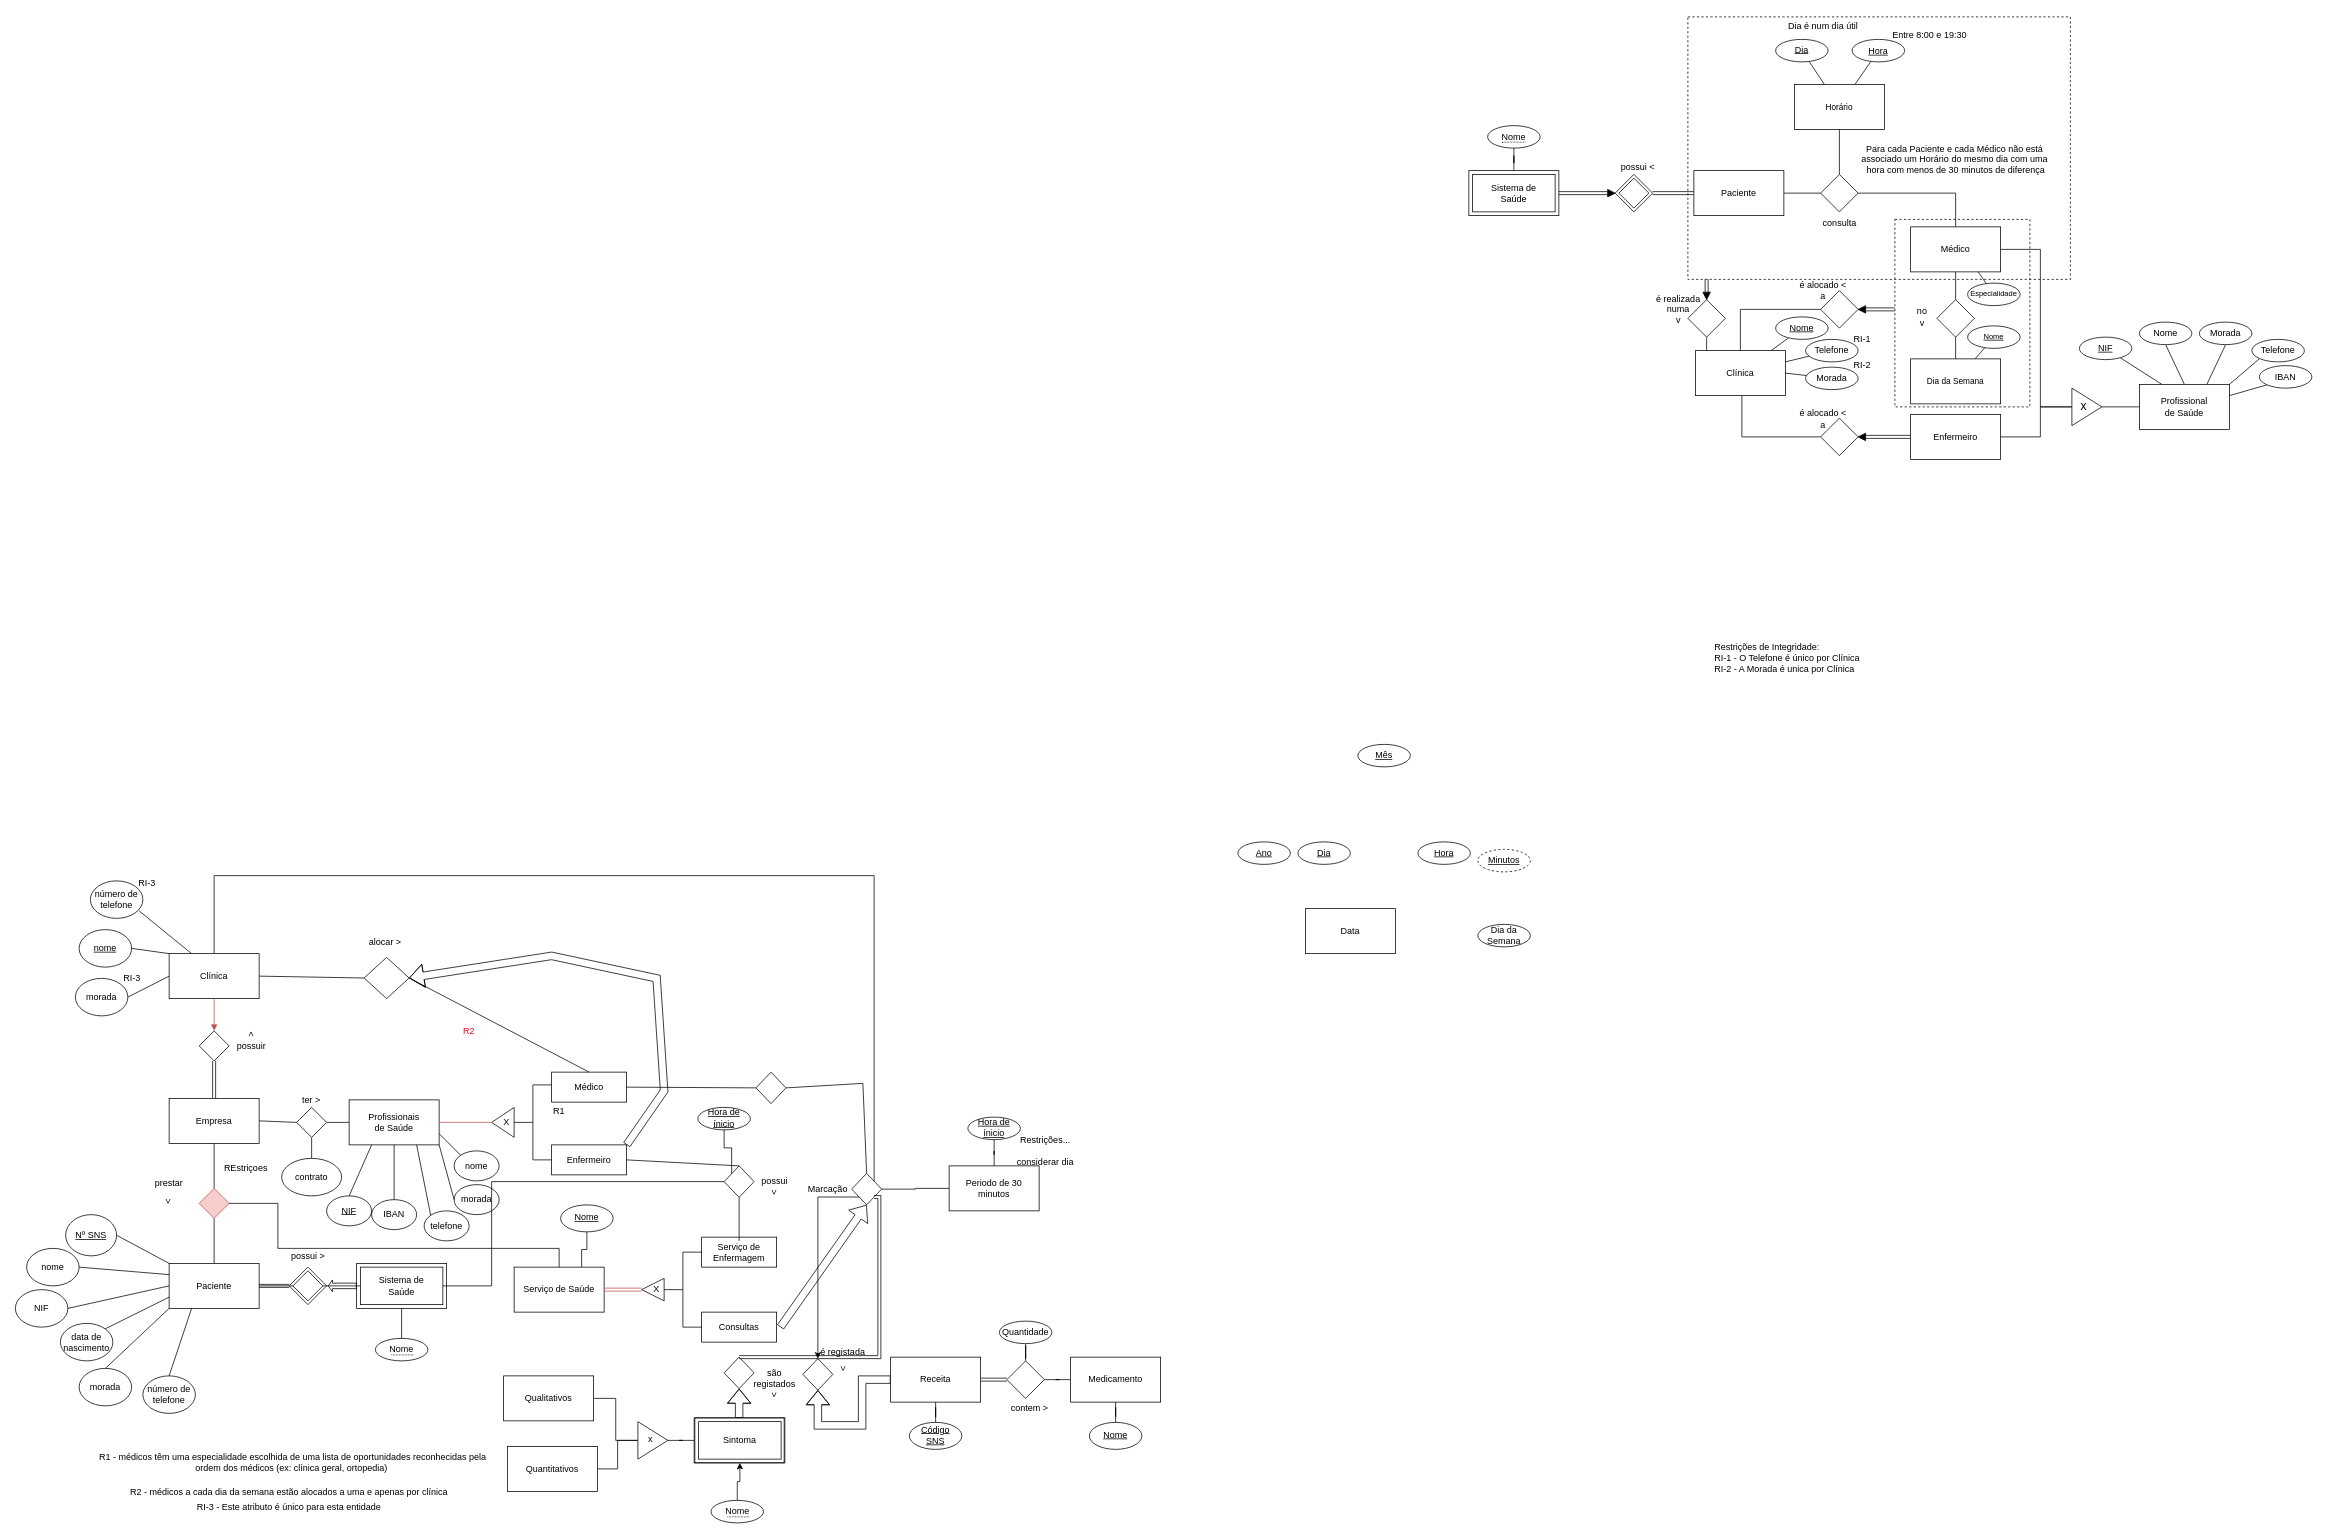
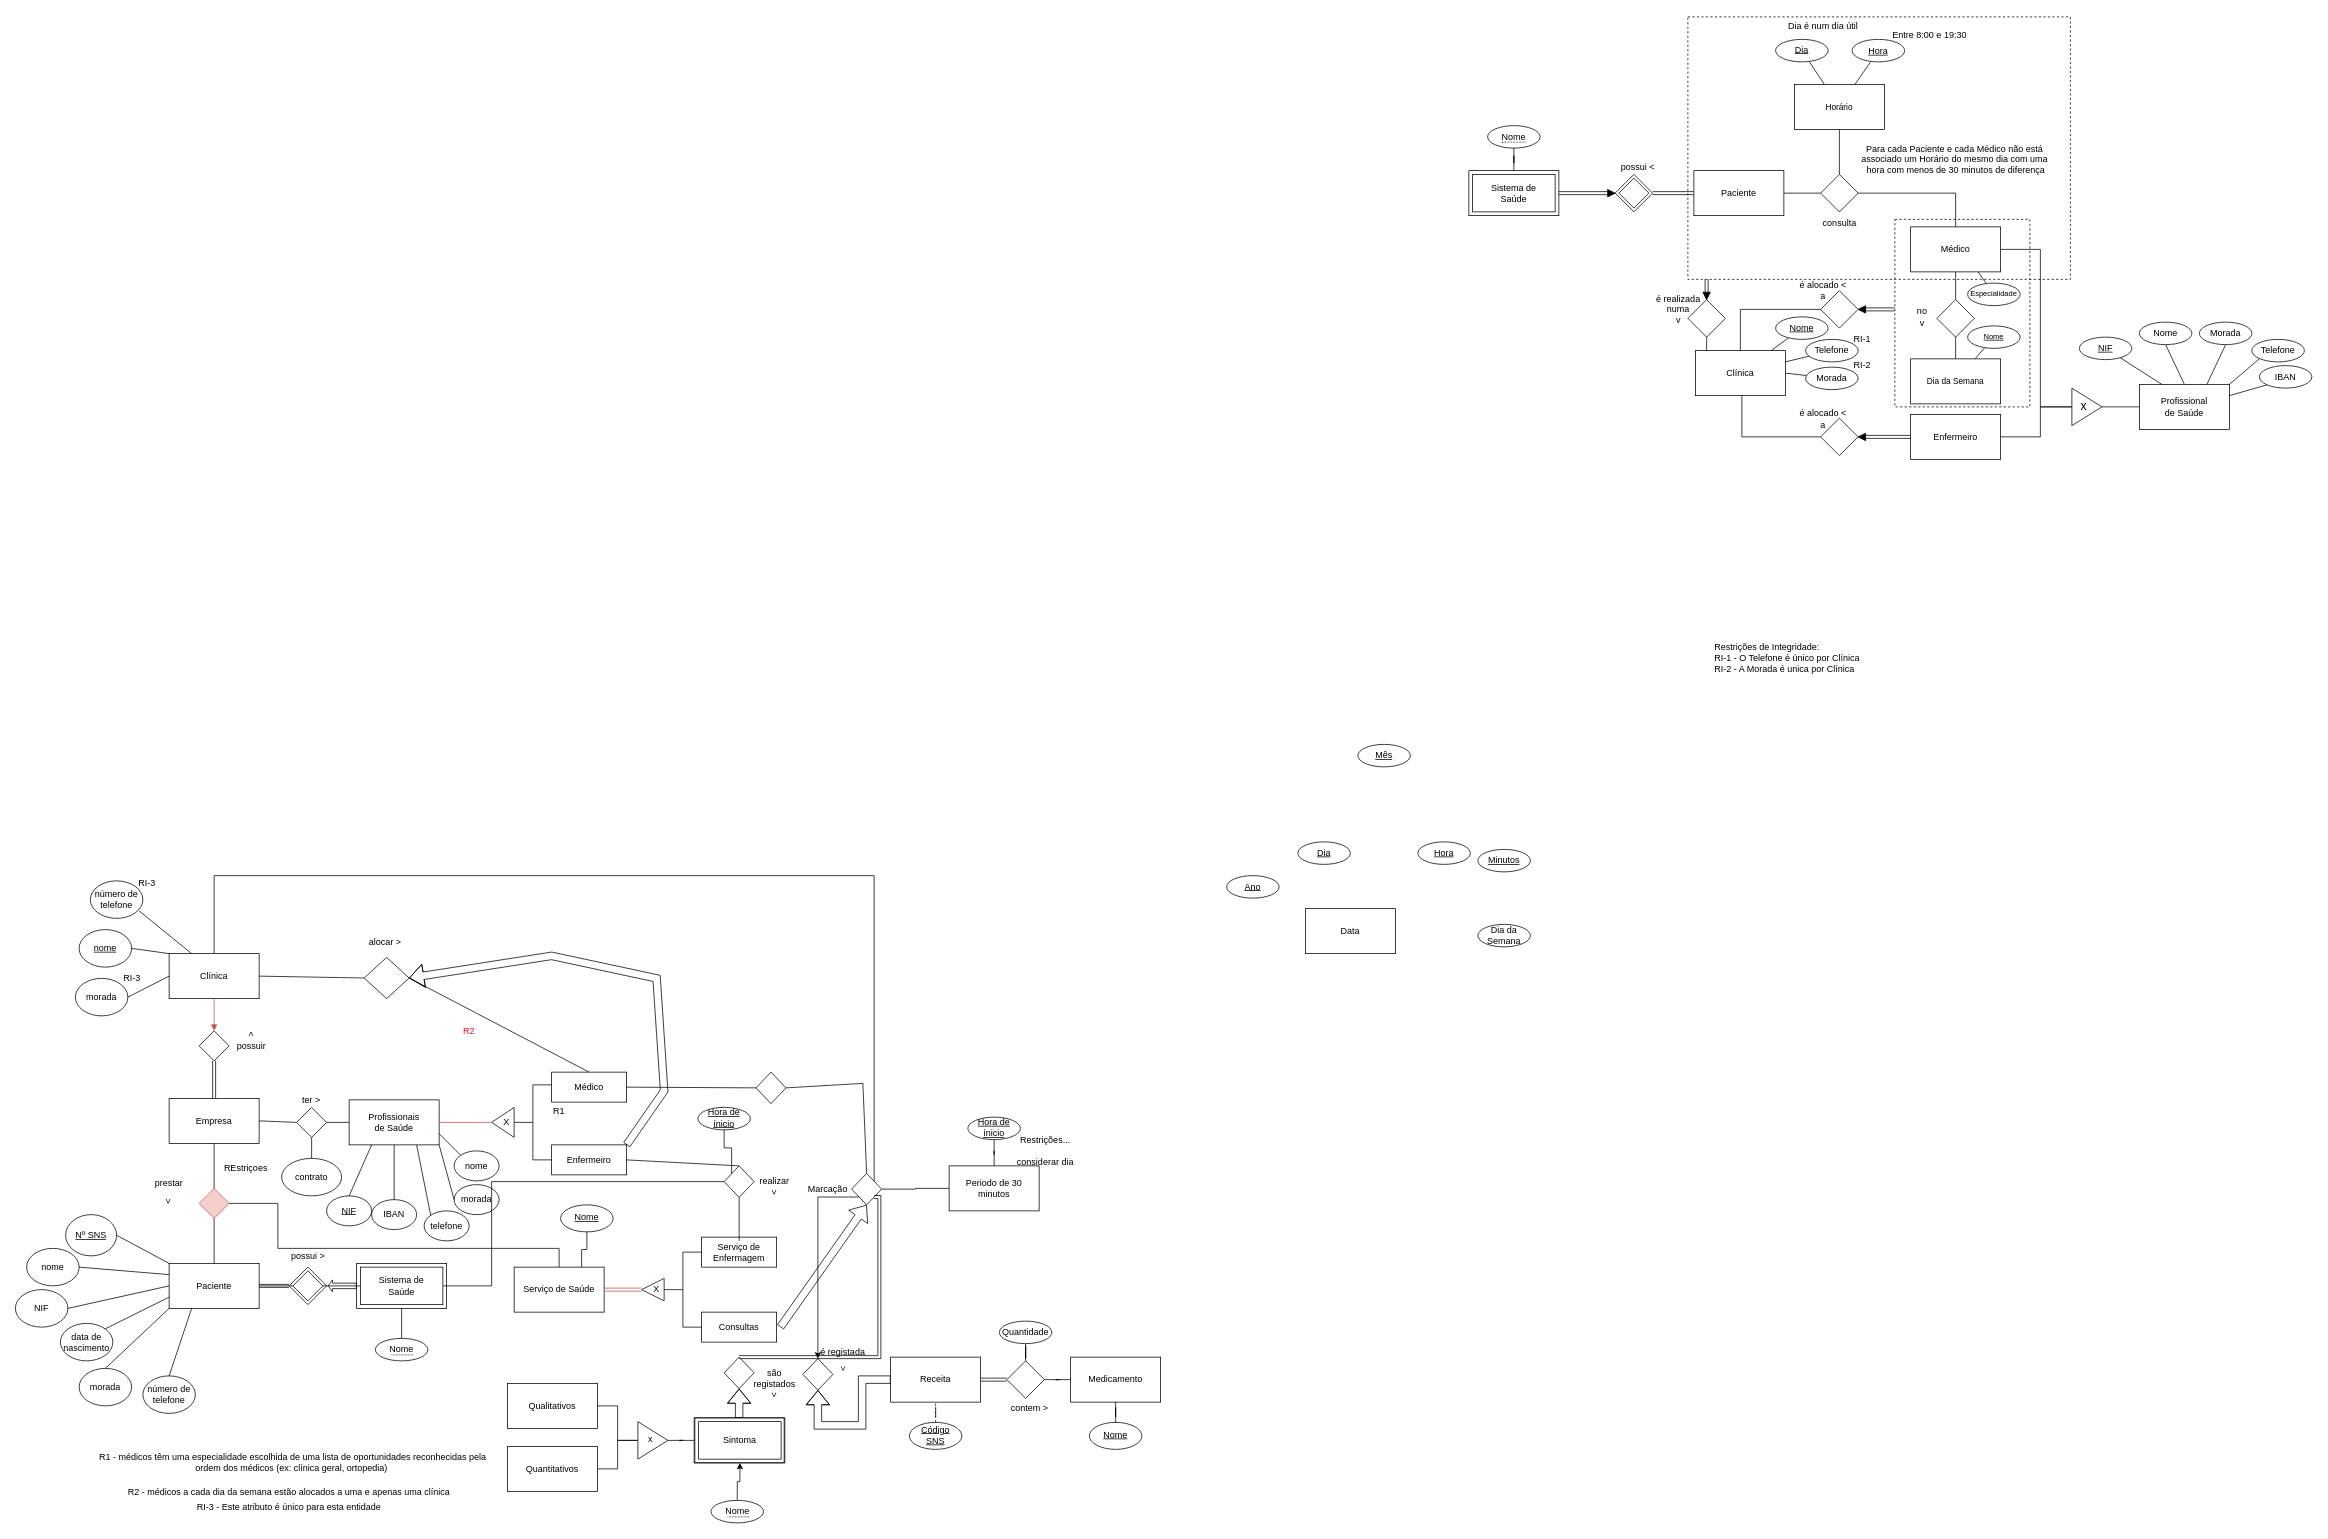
node "Ano": moved (1264, 853) -> (1253, 887)
node "Minutos": style dashed -> solid
node "possui": label "possui" -> "realizar"
node "Qualitativos": moved (549, 1398) -> (552, 1406)
edge "Receita" -- "Código SNS": style solid -> dashed
node "R2 - médicos a cada dia da semana estão alocados a uma e apenas por clínica": label "R2 - médicos a cada dia da semana estão alocados a uma e apenas por clínica" -> "R2 - médicos a cada dia da semana estão alocados a uma e apenas uma clínica"
